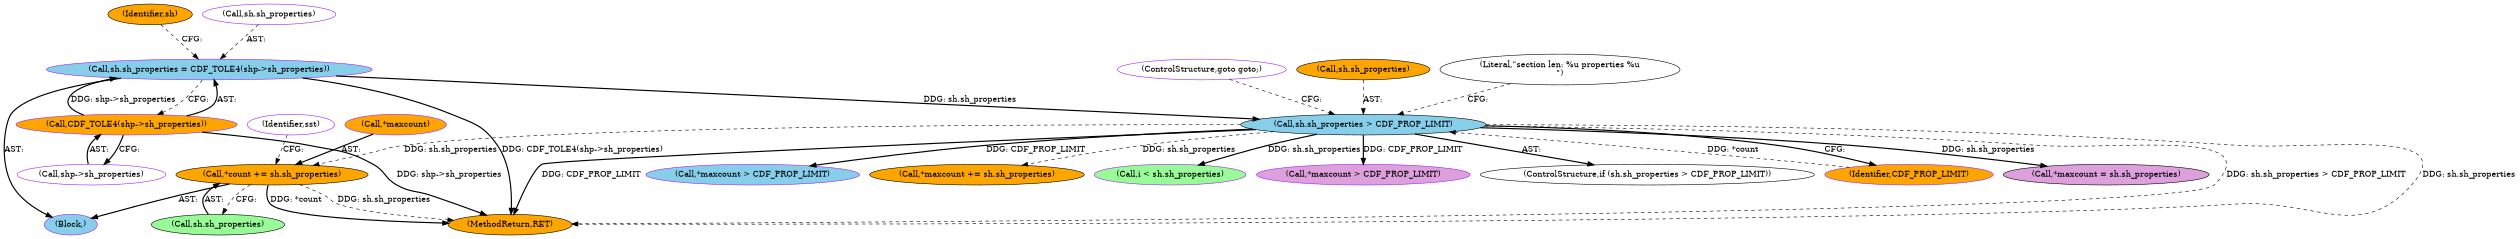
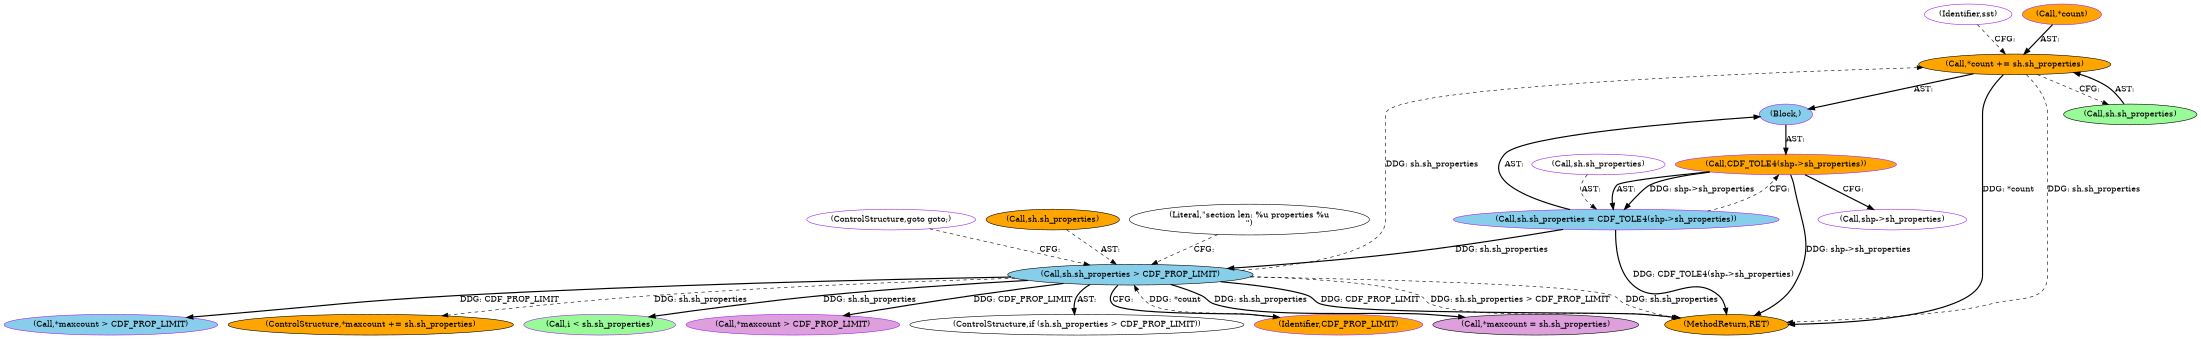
node "(Identifier,sh)": removed
node "(Call,*maxcount)": label "(Call,*maxcount)" -> "(Call,*count)"
edge "(Call,shp->sh_properties)" -> "(Call,CDF_TOLE4(shp->sh_properties))": now "(Block,)" -> "(Call,CDF_TOLE4(shp->sh_properties))"
node "(Call,*maxcount += sh.sh_properties)": label "(Call,*maxcount += sh.sh_properties)" -> "(ControlStructure,*maxcount += sh.sh_properties)"
